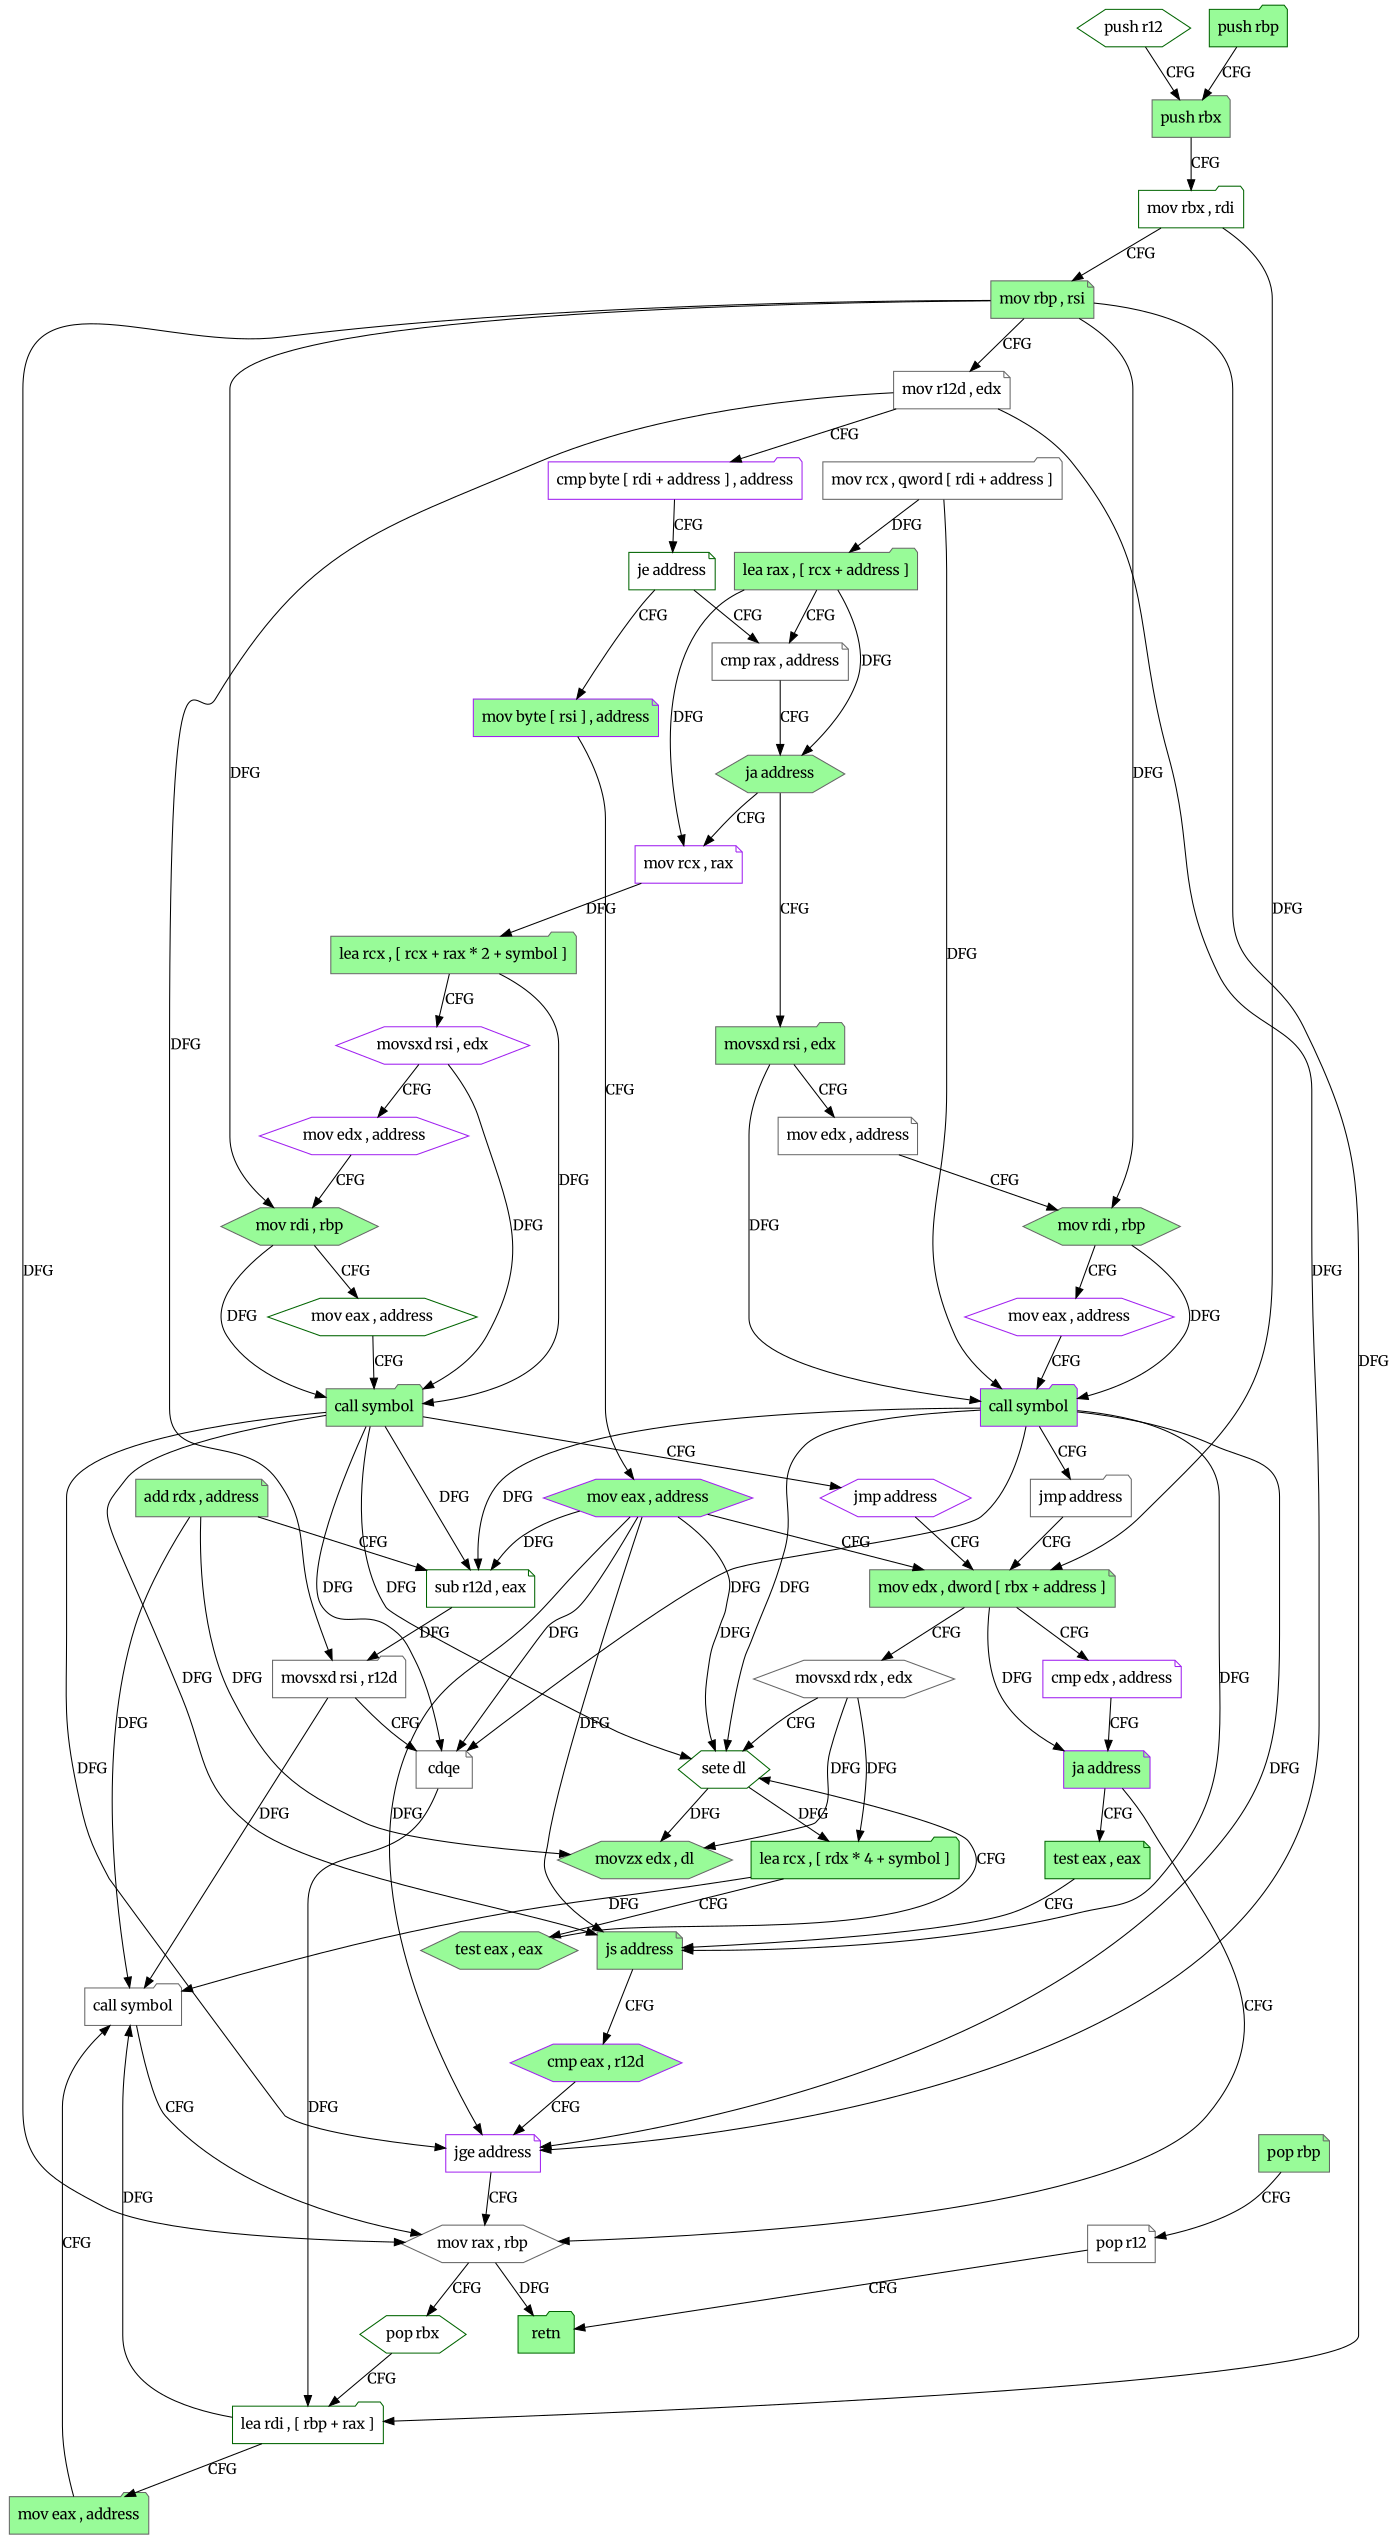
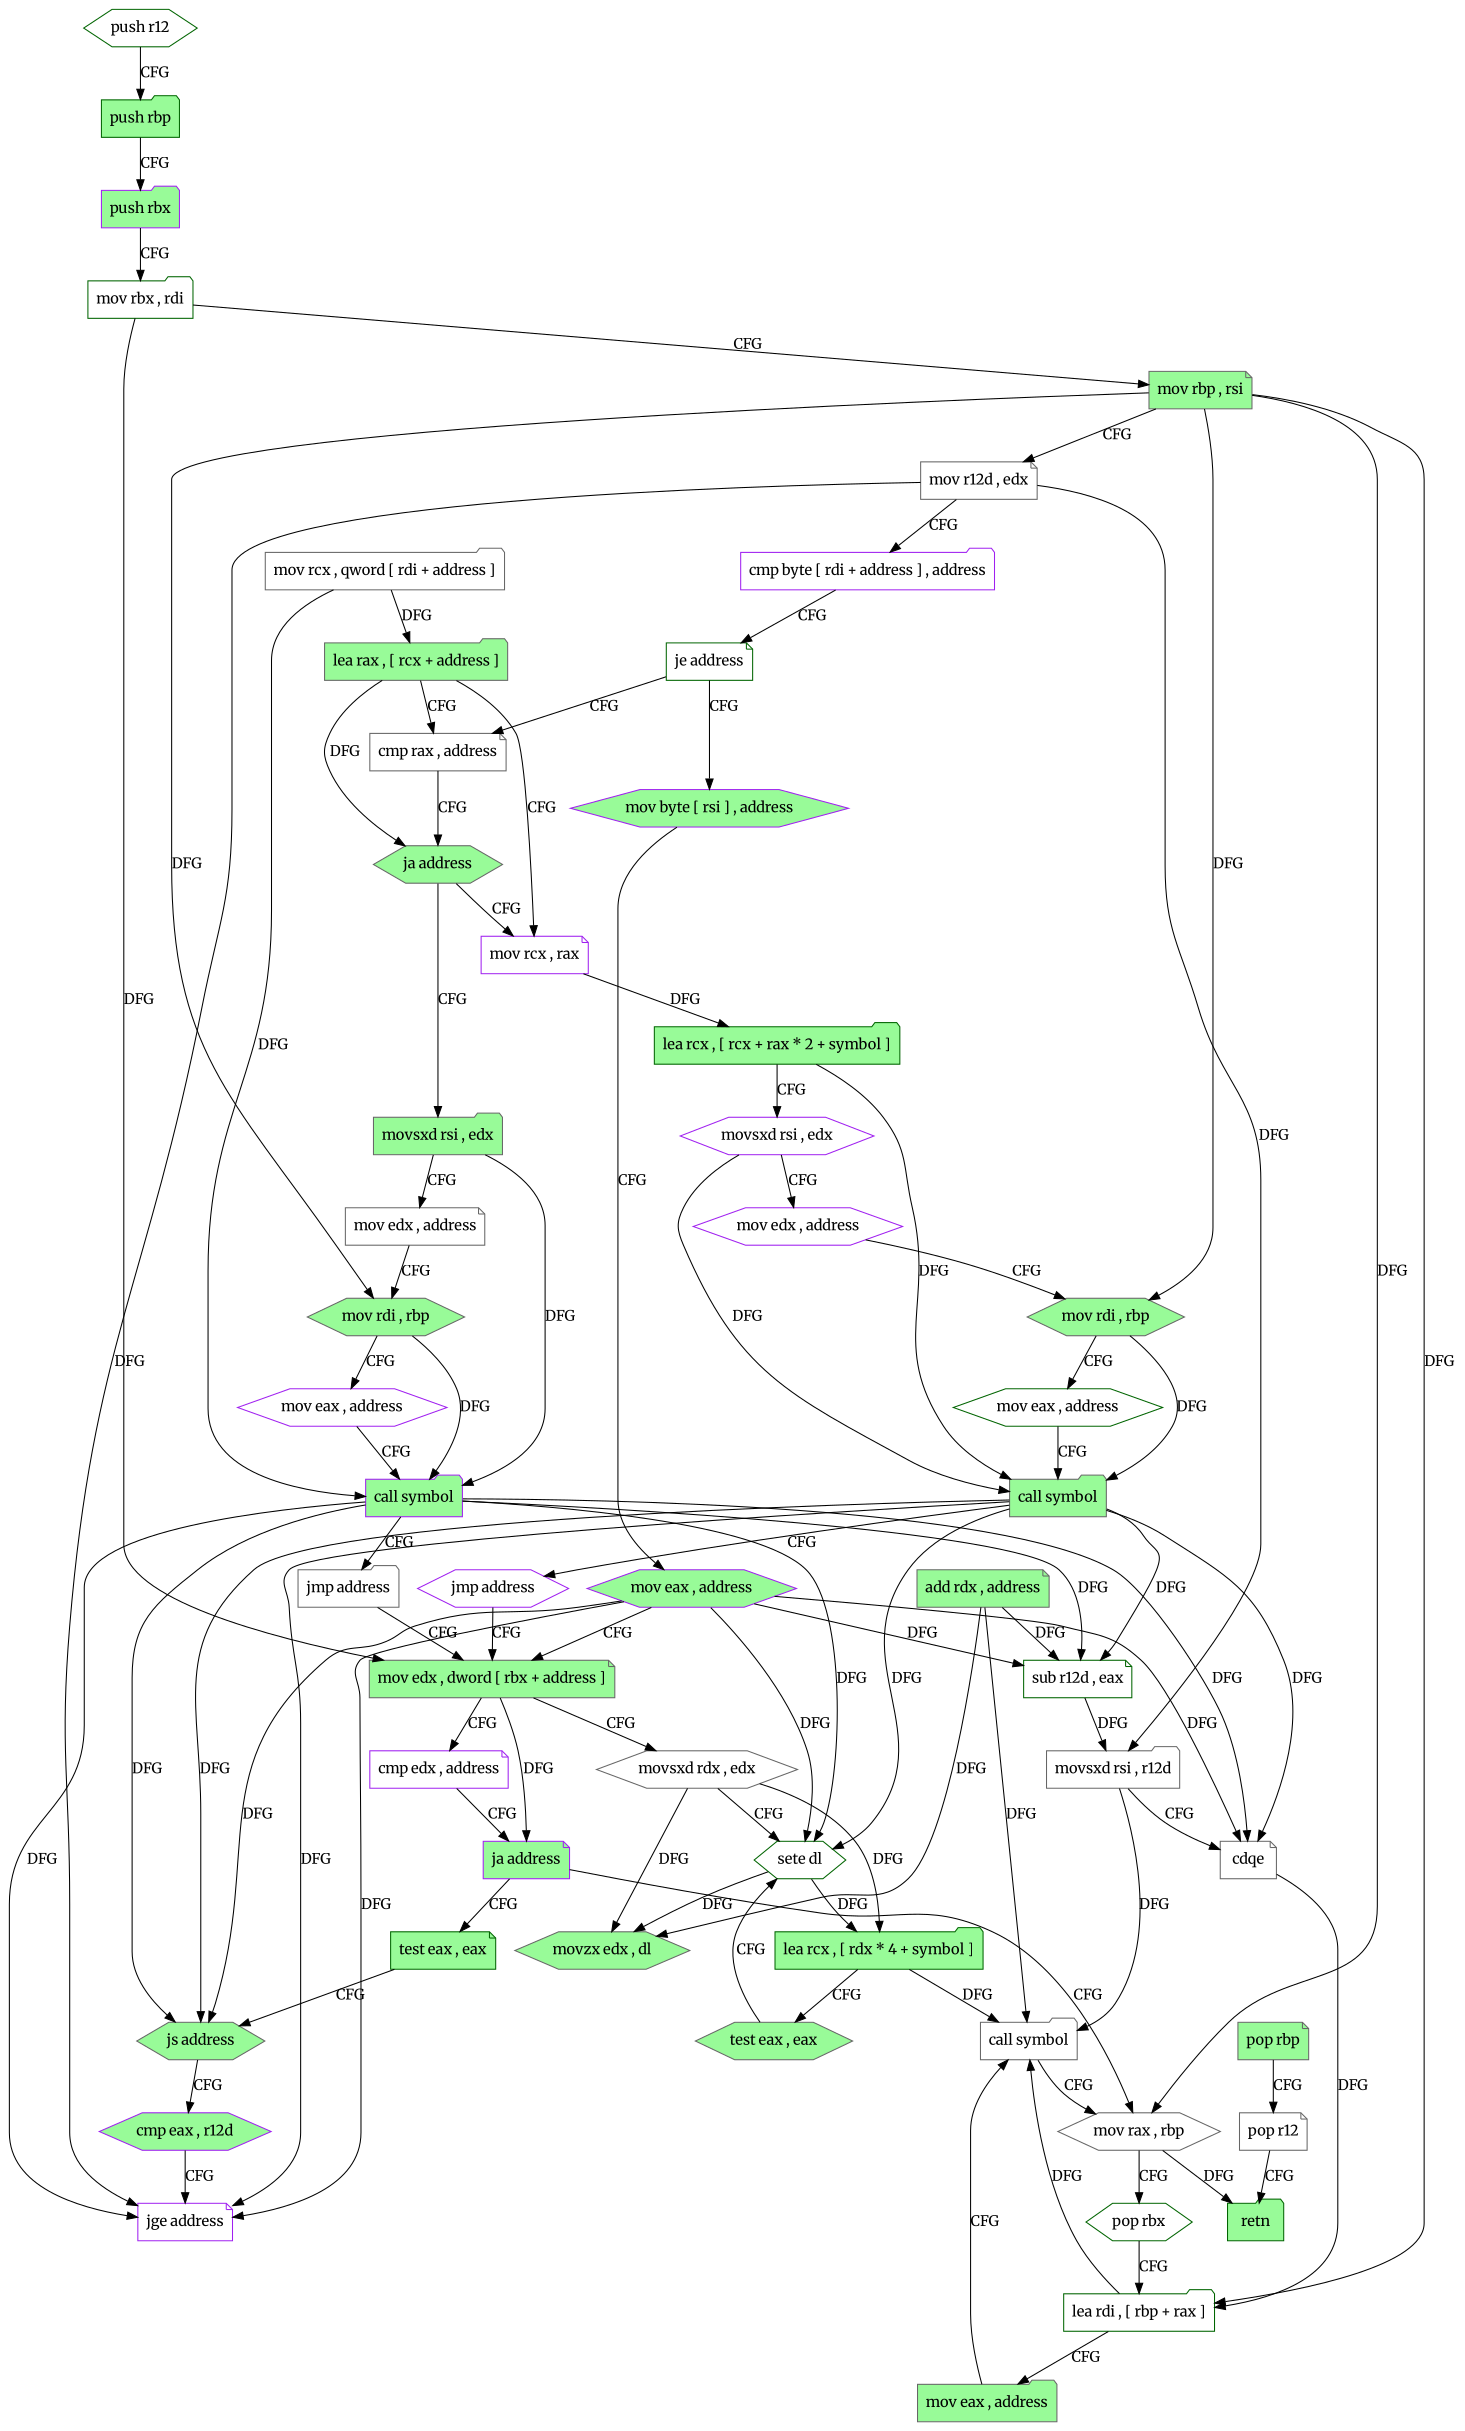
edge "push r12" -> "push rbx": now "push r12" -> "push rbp"
node "push rbx": color gray40 -> purple
node "mov byte [ rsi ] , address": shape note -> hexagon
edge "lea rax , [ rcx + address ]" -> "mov rcx , rax": label "DFG" -> "CFG"
node "lea rcx , [ rcx + rax * 2 + symbol ]": color gray40 -> darkgreen
edge "add rdx , address" -> "sub r12d , eax": label "CFG" -> "DFG"
node "js address": shape note -> hexagon
edge "jge address" -> "mov rax , rbp": removed, label "CFG"
